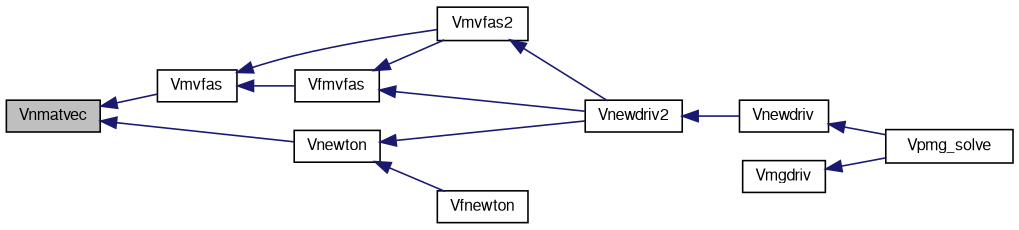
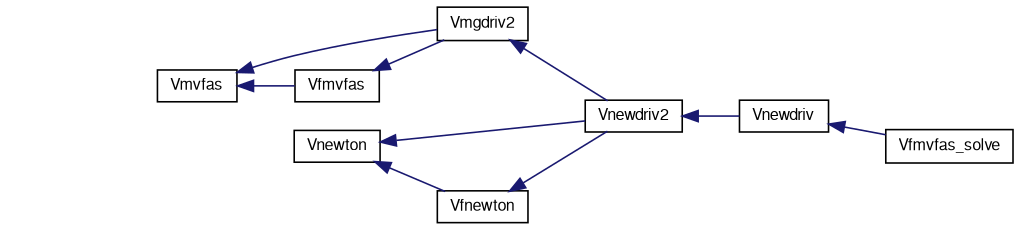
node "Vmvfas2": label "Vmvfas2" -> "Vmgdriv2"
edge "Vnewdriv2" -> "Vfmvfas": now "Vnewdriv2" -> "Vfnewton"
node "Vnmatvec": removed
node "Vpmg_solve": label "Vpmg_solve" -> "Vfmvfas_solve"
node "Vmgdriv": removed
